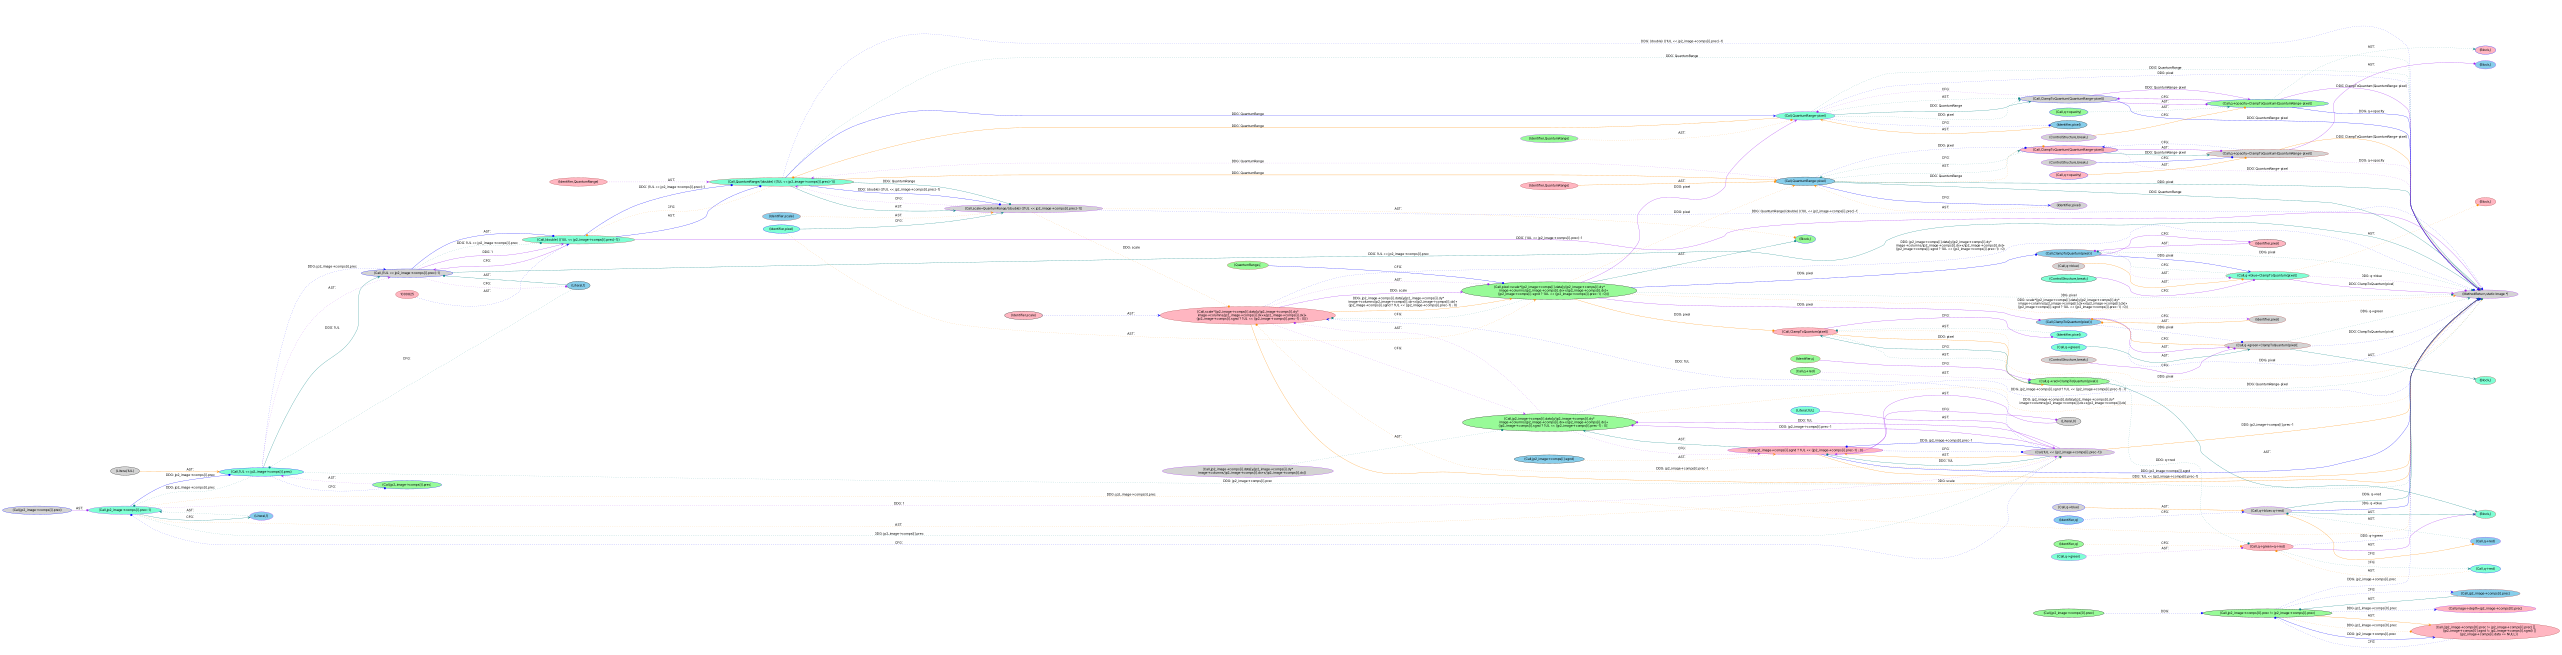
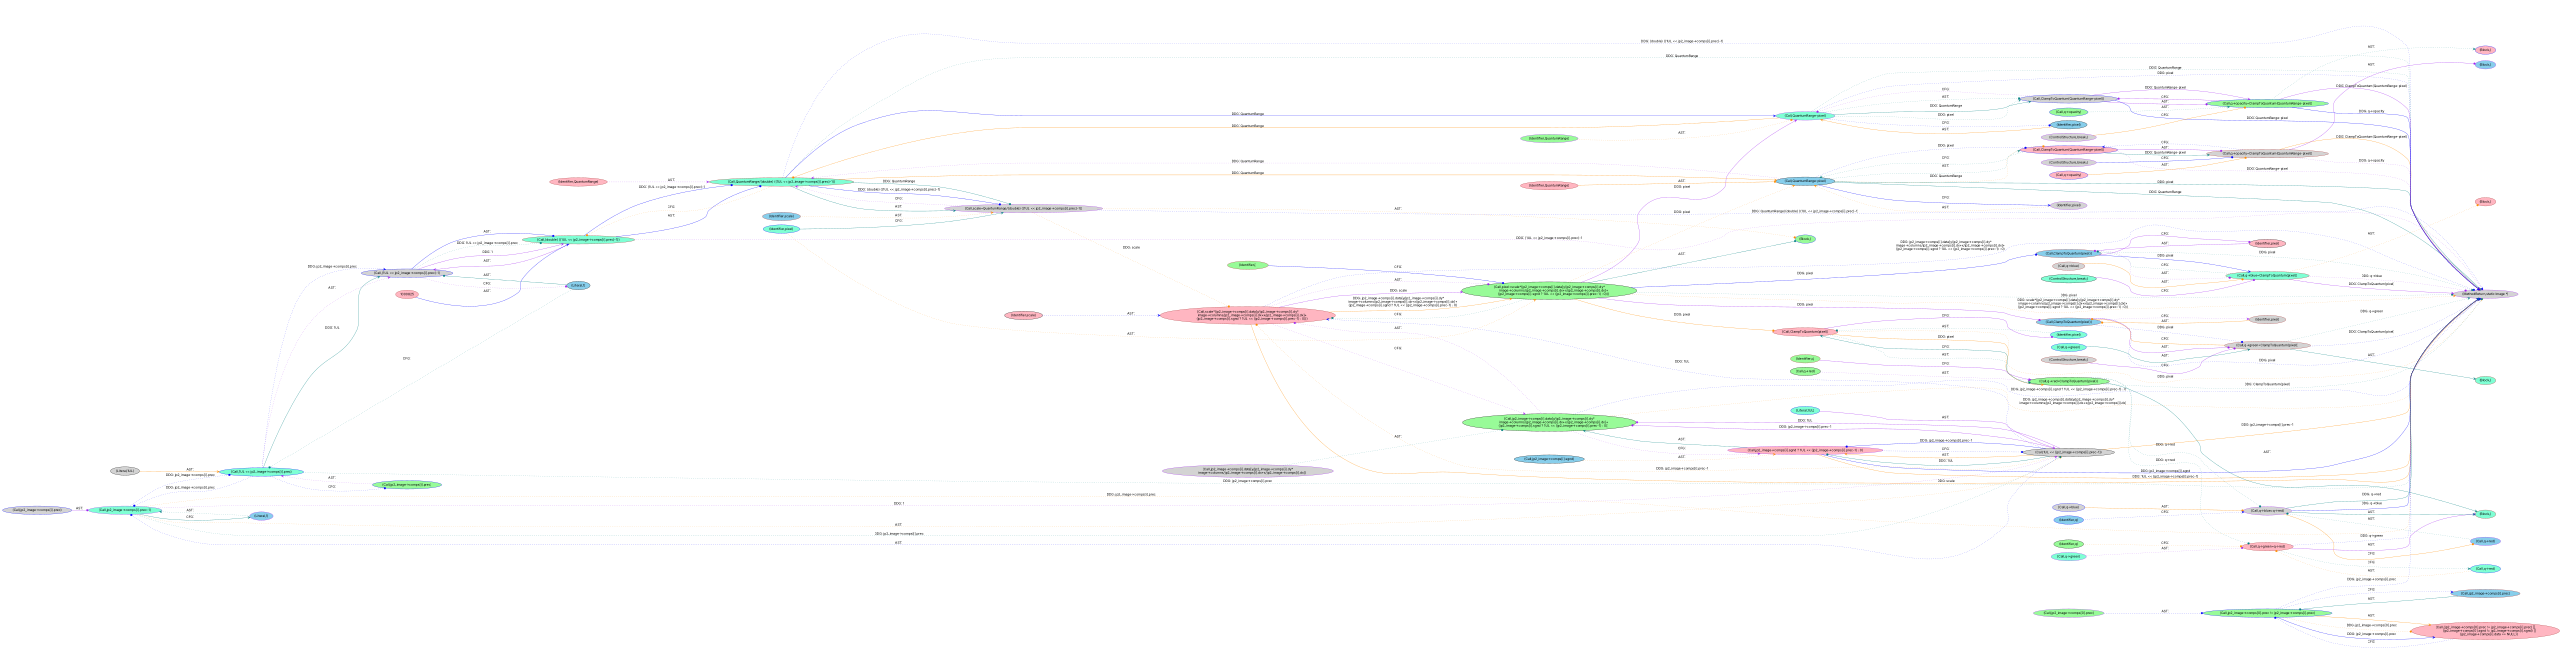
edge "(Call,(double) ((1UL << jp2_image->comps[i].prec)-1))" -> "(MethodReturn,static Image *)": style solid -> dotted
edge "(Call,(1UL << jp2_image->comps[i].prec)-1)" -> "(MethodReturn,static Image *)": removed, label "DDG: 1UL << jp2_image->comps[i].prec"
edge "(Call,(double) ((1UL << jp2_image->comps[i].prec)-1))" -> "(Call,(1UL << jp2_image->comps[i].prec)-1)": label "CFG: " -> "AST: "
node "(QuantumRange,i)": label "(QuantumRange,i)" -> "(Identifier,i)"
edge "1000825" -> "(Call,(double) ((1UL << jp2_image->comps[i].prec)-1))": style dotted -> solid
edge "(Call,q->red=ClampToQuantum(pixel))" -> "(MethodReturn,static Image *)": label "DDG: QuantumRange-pixel" -> "DDG: ClampToQuantum(pixel)"
node "(Literal,0)": removed
node "(Call,1UL << (jp2_image->comps[i].prec-1))": color purple -> black
edge "(Call,q->red=ClampToQuantum(pixel))" -> "(Call,q->blue=q->red)": added, label "DDG: q->red"
edge "(Call,jp2_image->comps[i].prec-1)" -> "(Call,1UL << jp2_image->comps[i].prec)": style solid -> dotted
edge "(Call,1UL << jp2_image->comps[i].prec)" -> "(Call,jp2_image->comps[i].prec-1)": color teal -> blue
edge "(Call,1UL << (jp2_image->comps[i].prec-1))" -> "(Call,jp2_image->comps[i].prec-1)": label "CFG: " -> "AST: "
node "(Call,image->depth=jp2_image->comps[0].prec)": removed
edge "(Call,jp2_image->comps[0].prec)" -> "(Call,jp2_image->comps[0].prec != jp2_image->comps[i].prec)": label "DDG: " -> "AST: "
node "(Call,jp2_image->comps[0].prec)": color black -> purple
node "(Call,jp2_image->comps[0].prec != jp2_image->comps[i].prec)": color black -> blue
